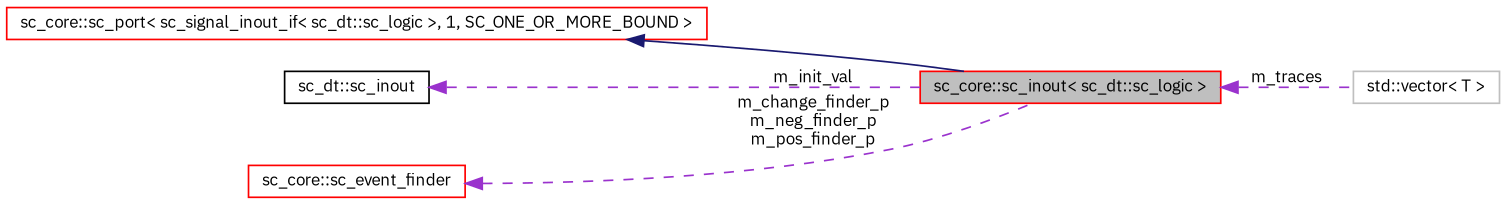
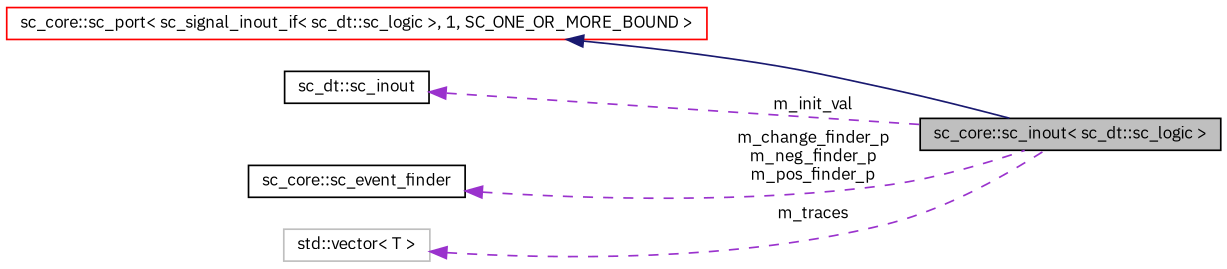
node "sc_core::sc_inout< sc_dt::sc_logic >": color red -> black
edge "std::vector< T >" -> "sc_core::sc_inout< sc_dt::sc_logic >": reversed
node "sc_core::sc_event_finder": color red -> black
